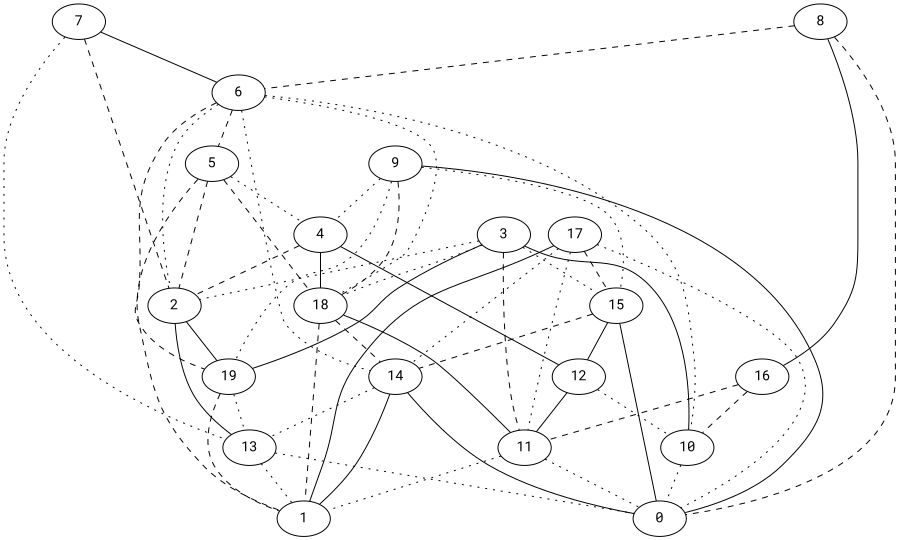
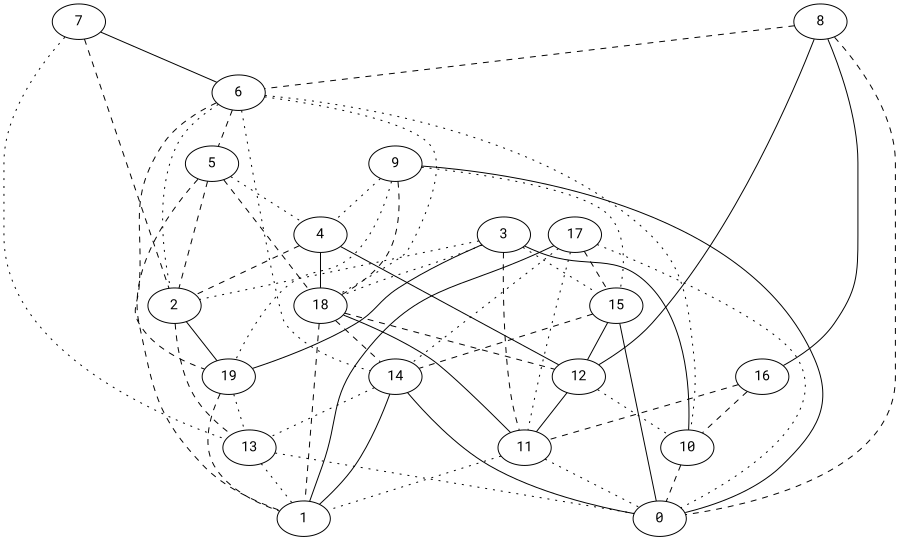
edge "8" -- "12": added
edge "18" -- "12": added
edge "2" -- "13": style solid -> dashed
edge "10" -- "0": style dotted -> dashed
